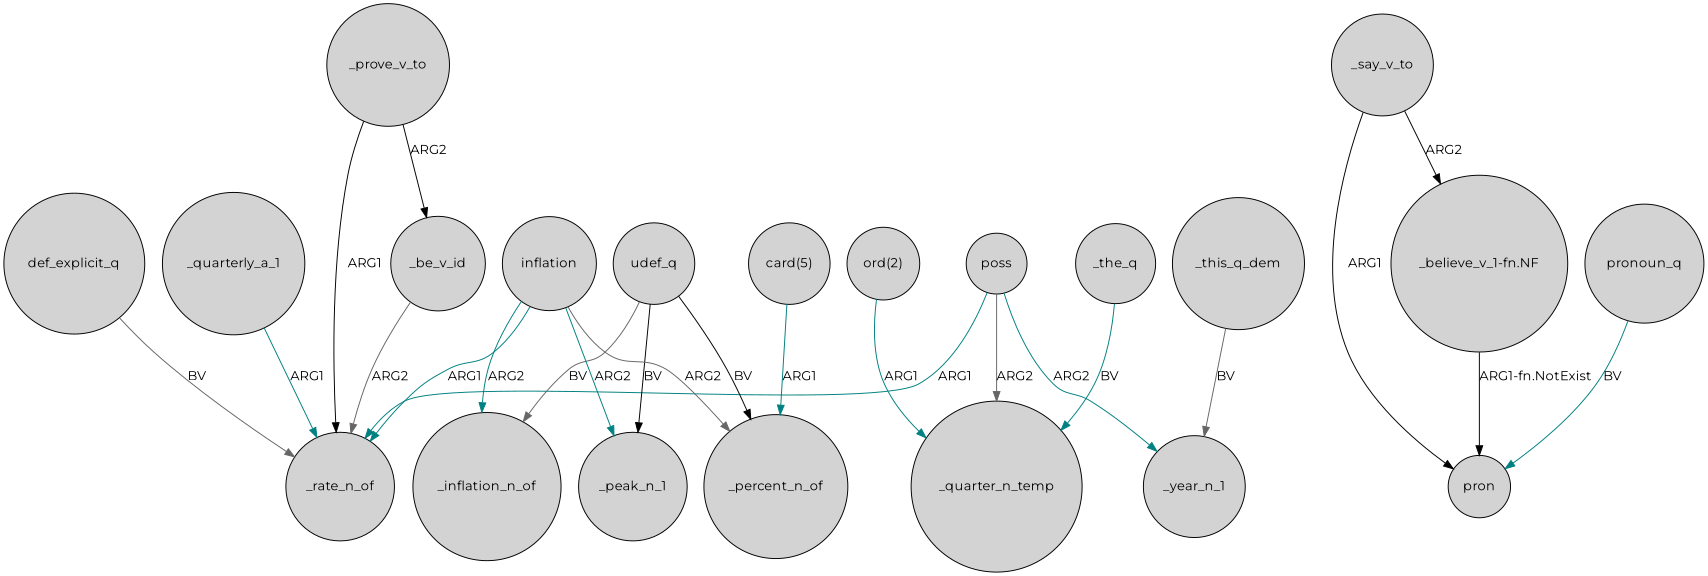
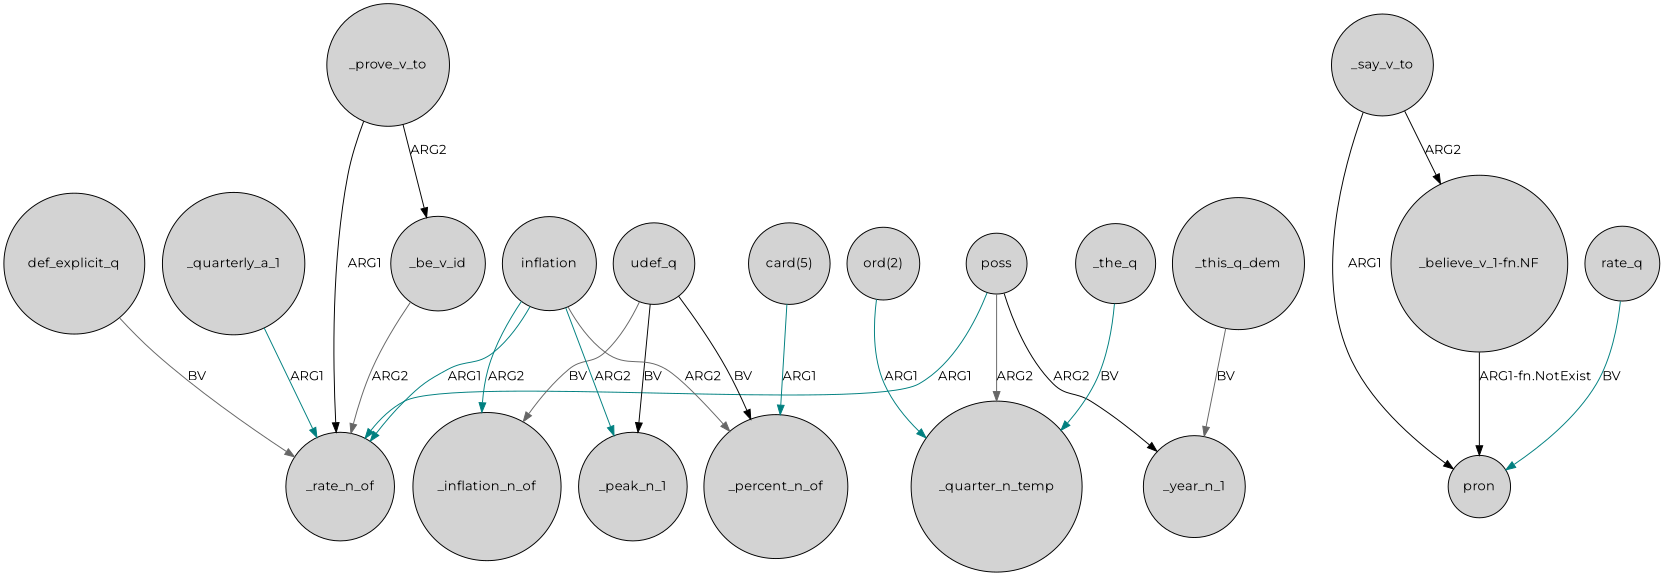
node "pronoun_q": label "pronoun_q" -> "rate_q"
edge "poss" -> "_year_n_1": color teal -> black
